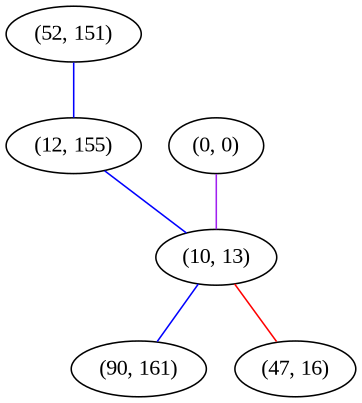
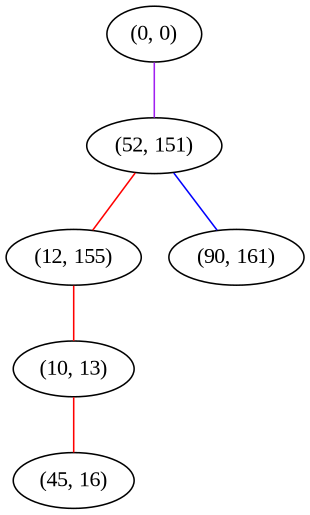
edge "(52, 151)" -- "(12, 155)": color blue -> red
edge "(12, 155)" -- "(10, 13)": color blue -> red
edge "(0, 0)" -- "(10, 13)": now "(0, 0)" -- "(52, 151)"
edge "(10, 13)" -- "(90, 161)": now "(52, 151)" -- "(90, 161)"
node "(47, 16)": label "(47, 16)" -> "(45, 16)"
